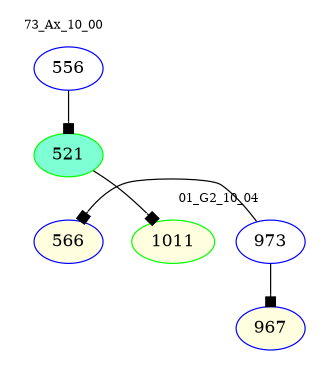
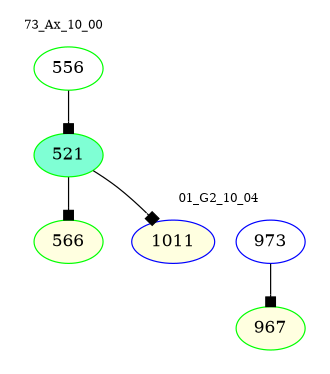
node "556": color blue -> green
edge "973" -> "566": now "521" -> "566"
node "566": color blue -> green
node "1011": color green -> blue
node "967": color blue -> green
